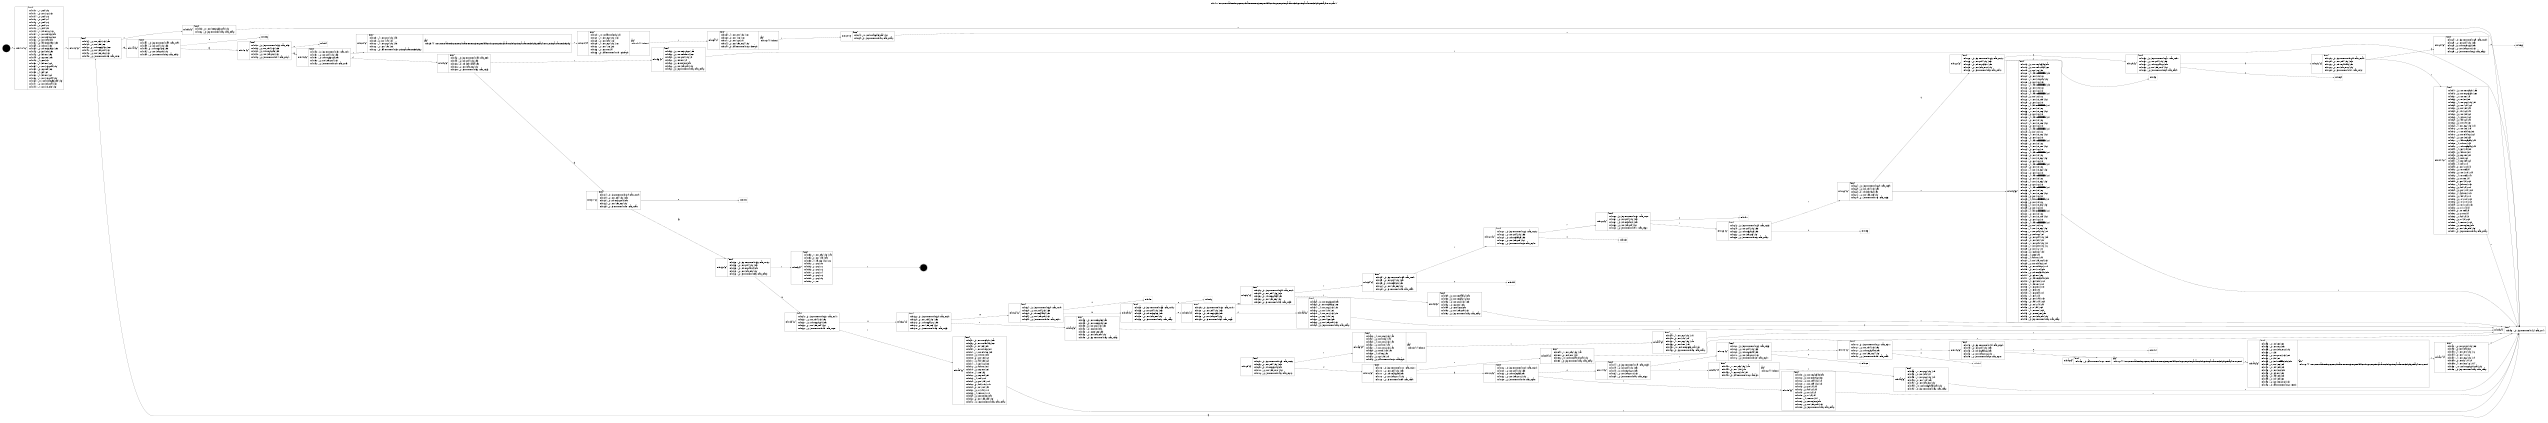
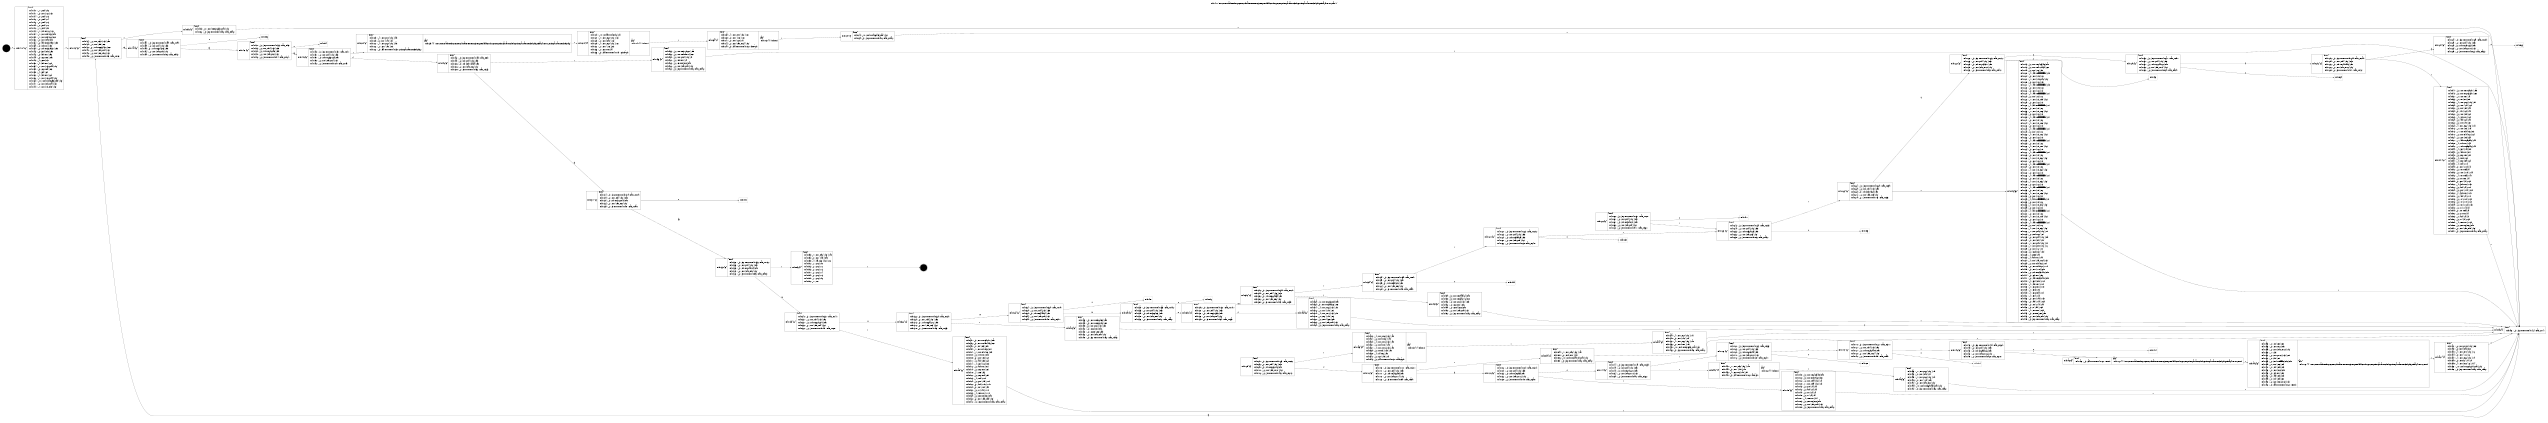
edge "0x401610 [28]" -> "0x40162c [28]": now "0x401610 [28]" -> "0x401648 [28]"
